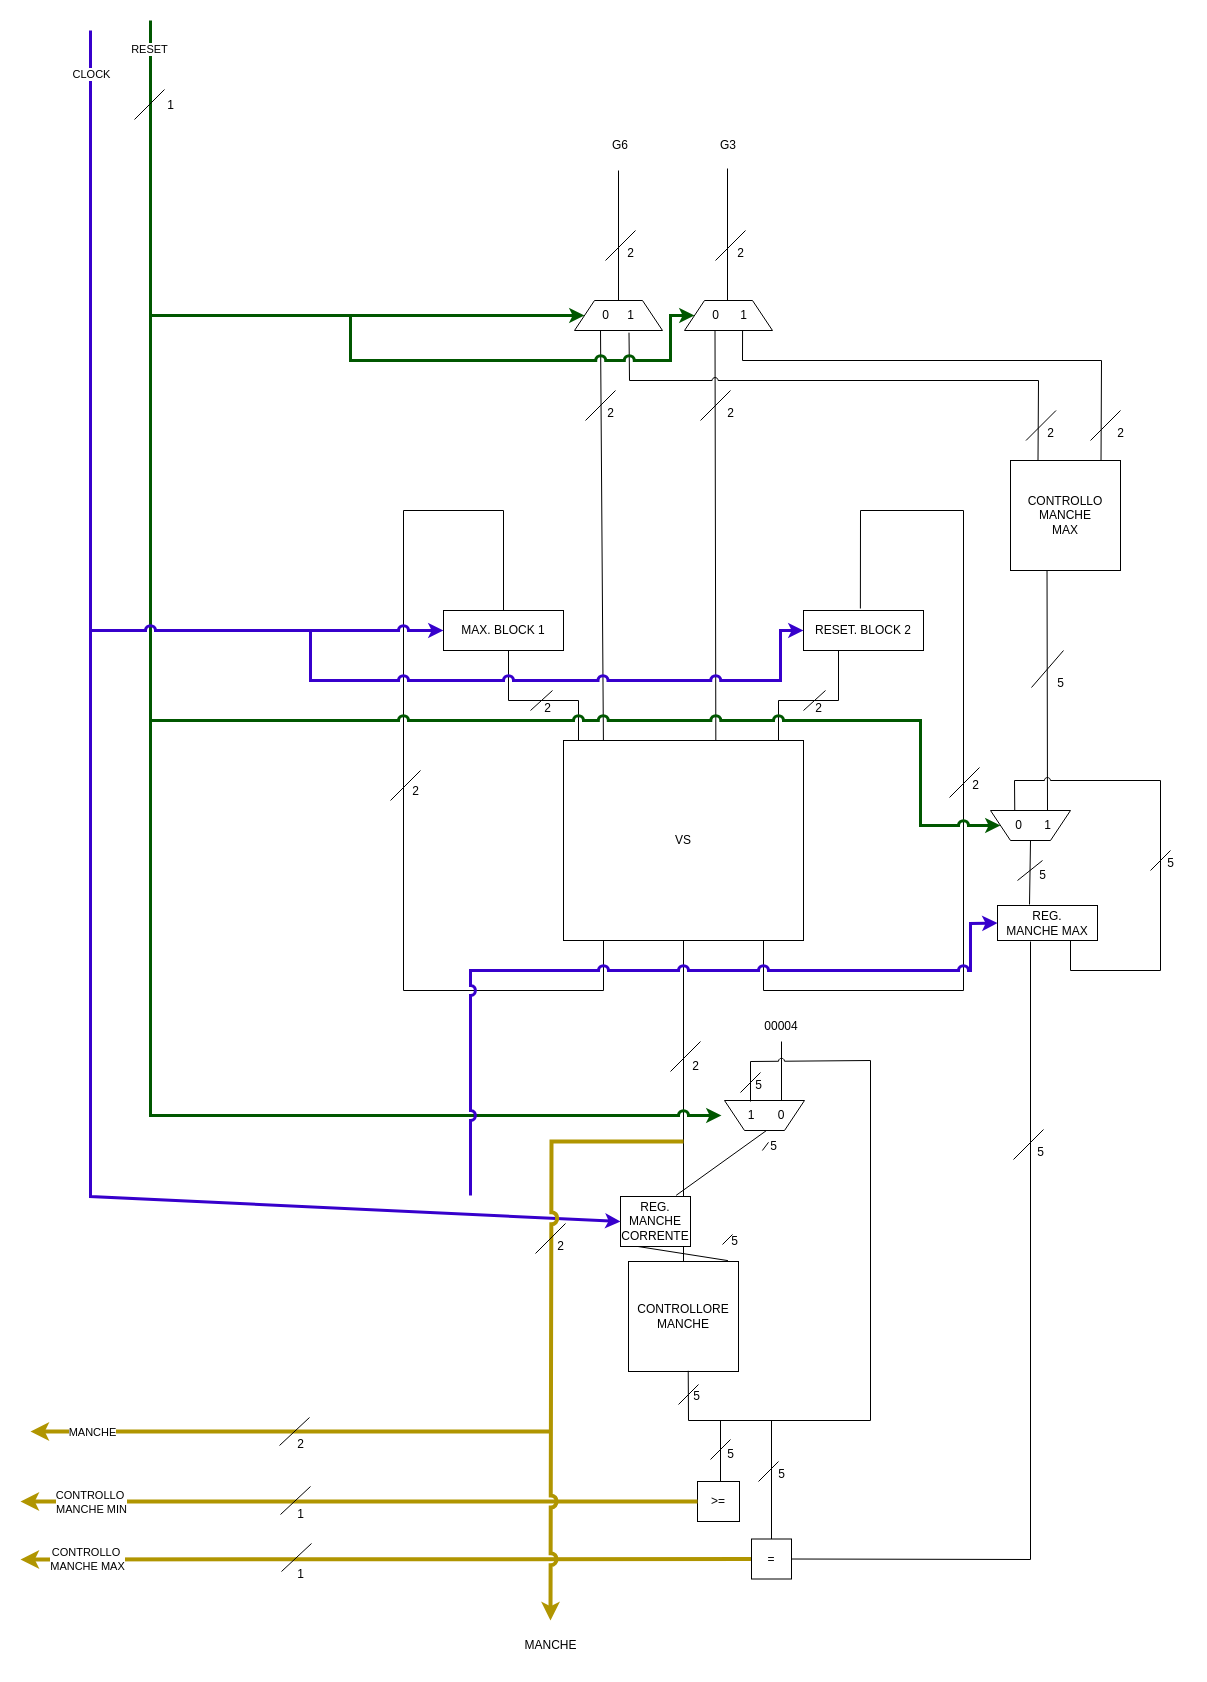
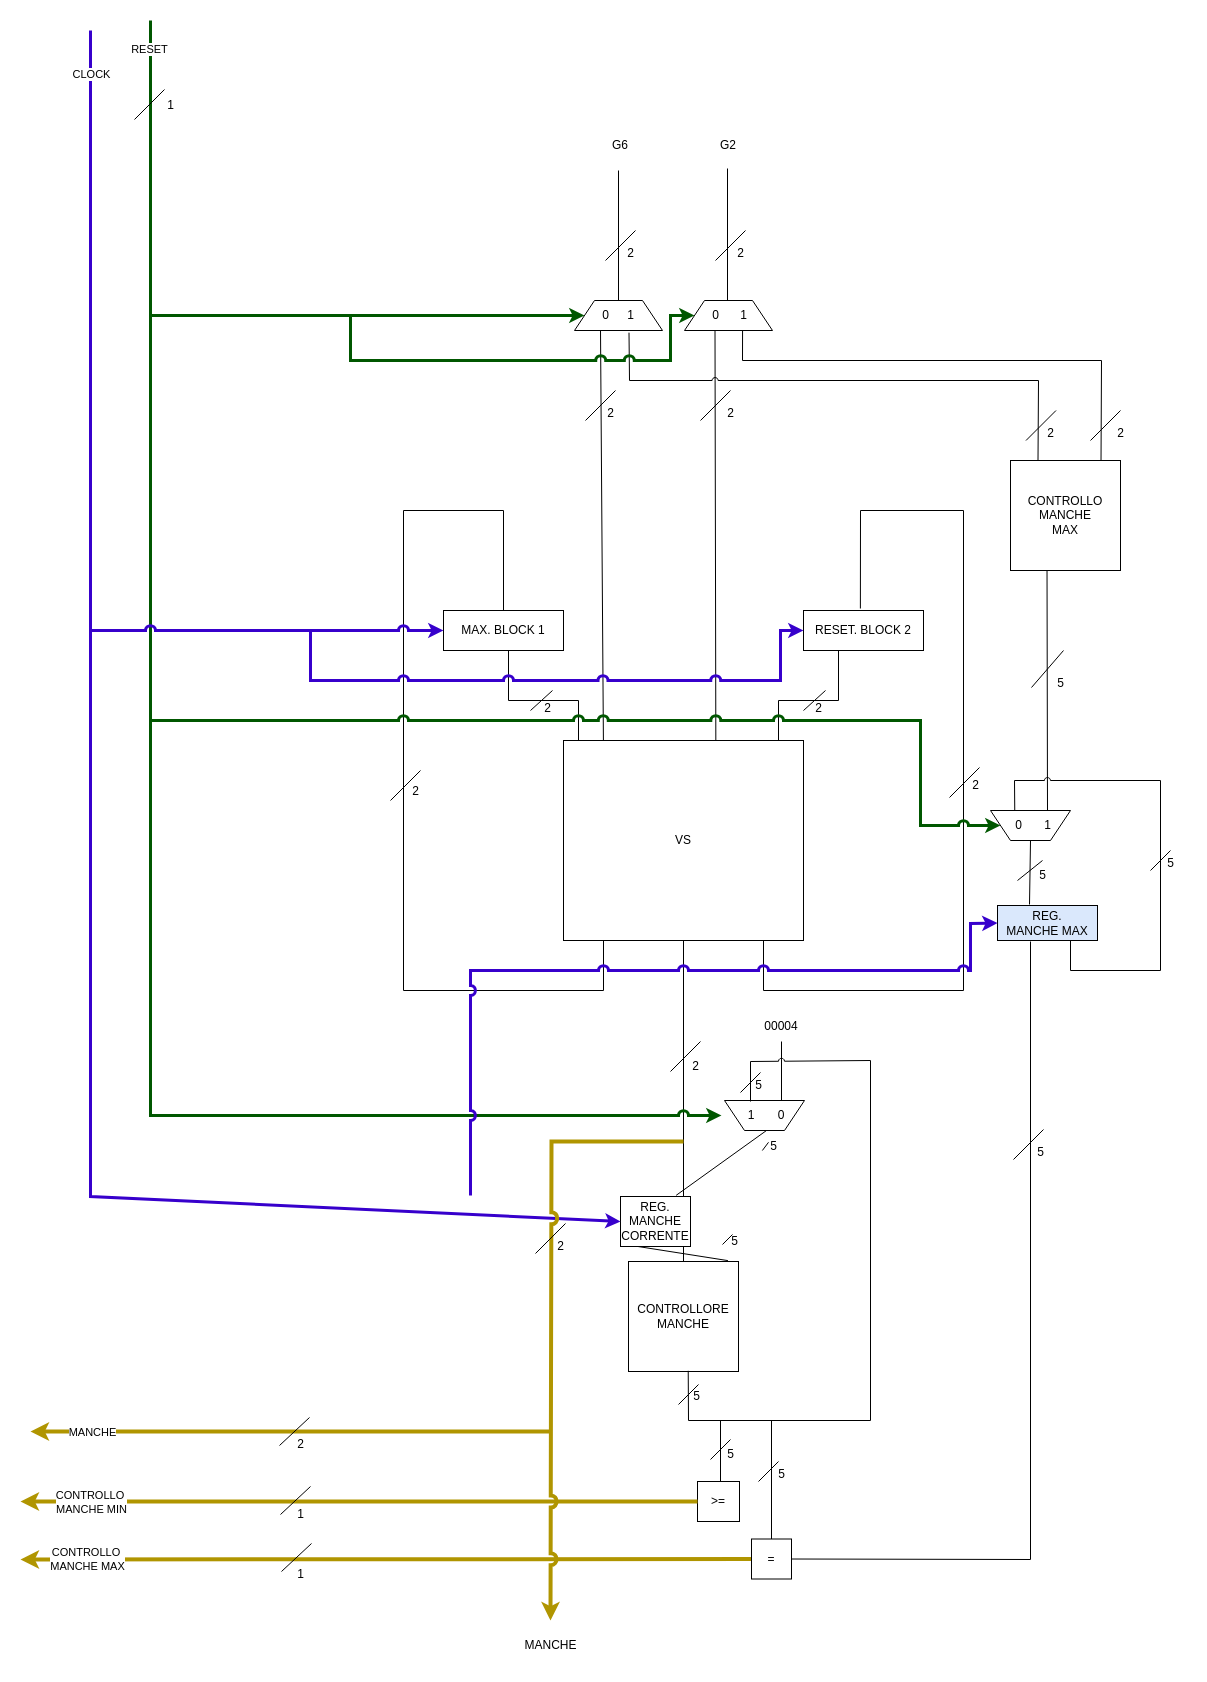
node "G3": label "G3" -> "G2"
node "REG. MANCHE MAX": fillcolor #ffffff -> #dae8fc
